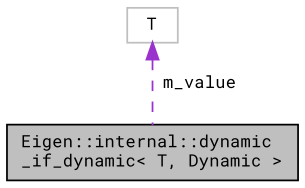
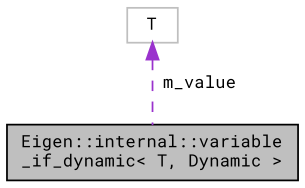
node "Eigen::internal::dynamic _if_dynamic< T, Dynamic >": label "Eigen::internal::dynamic _if_dynamic< T, Dynamic >" -> "Eigen::internal::variable _if_dynamic< T, Dynamic >"
